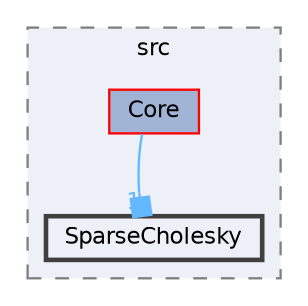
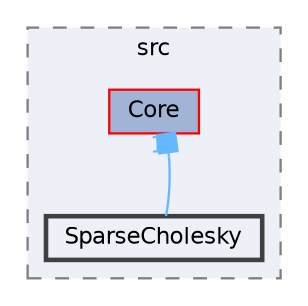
edge "Core" -> "SparseCholesky": reversed
